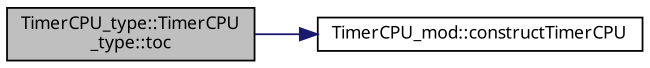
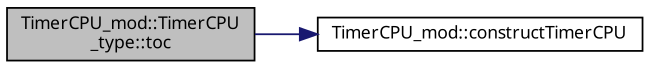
node "TimerCPU_type::TimerCPU _type::toc": label "TimerCPU_type::TimerCPU _type::toc" -> "TimerCPU_mod::TimerCPU _type::toc"
